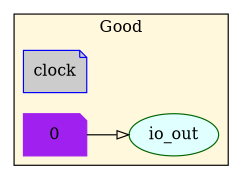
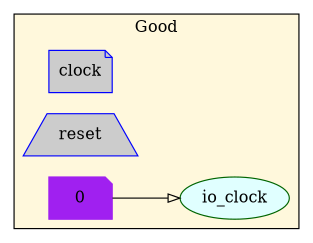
node "reset": added
node "io_out": label "io_out" -> "io_clock"
